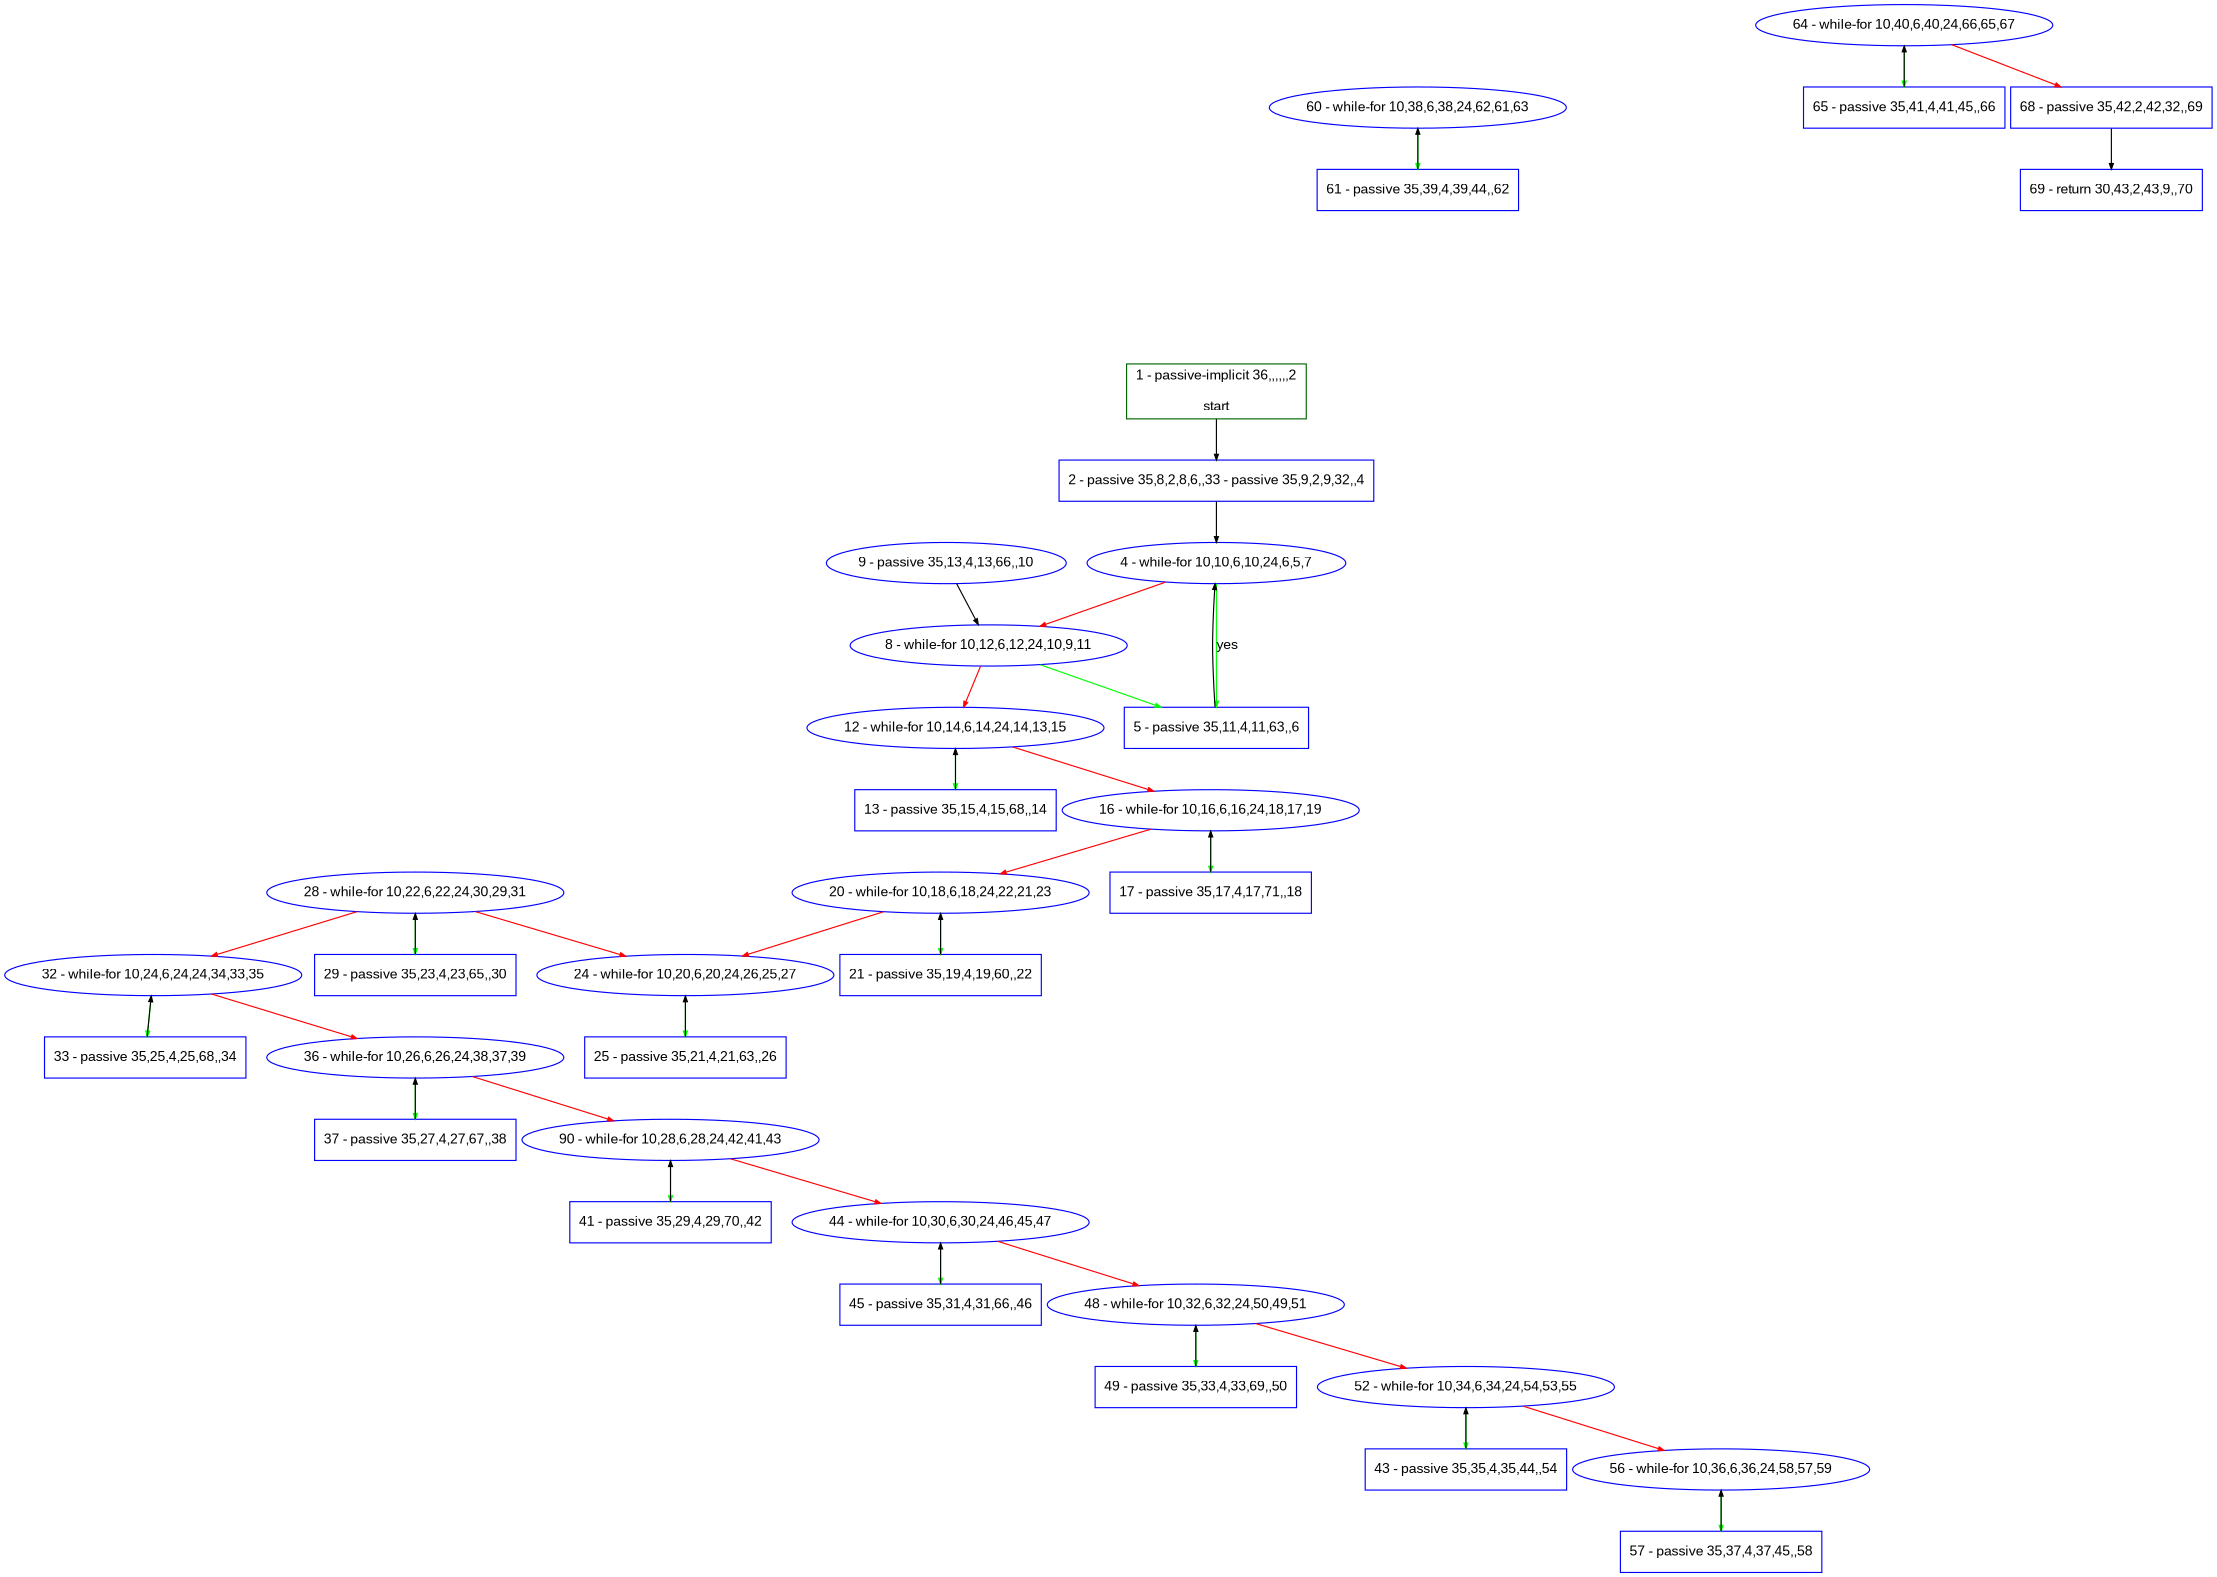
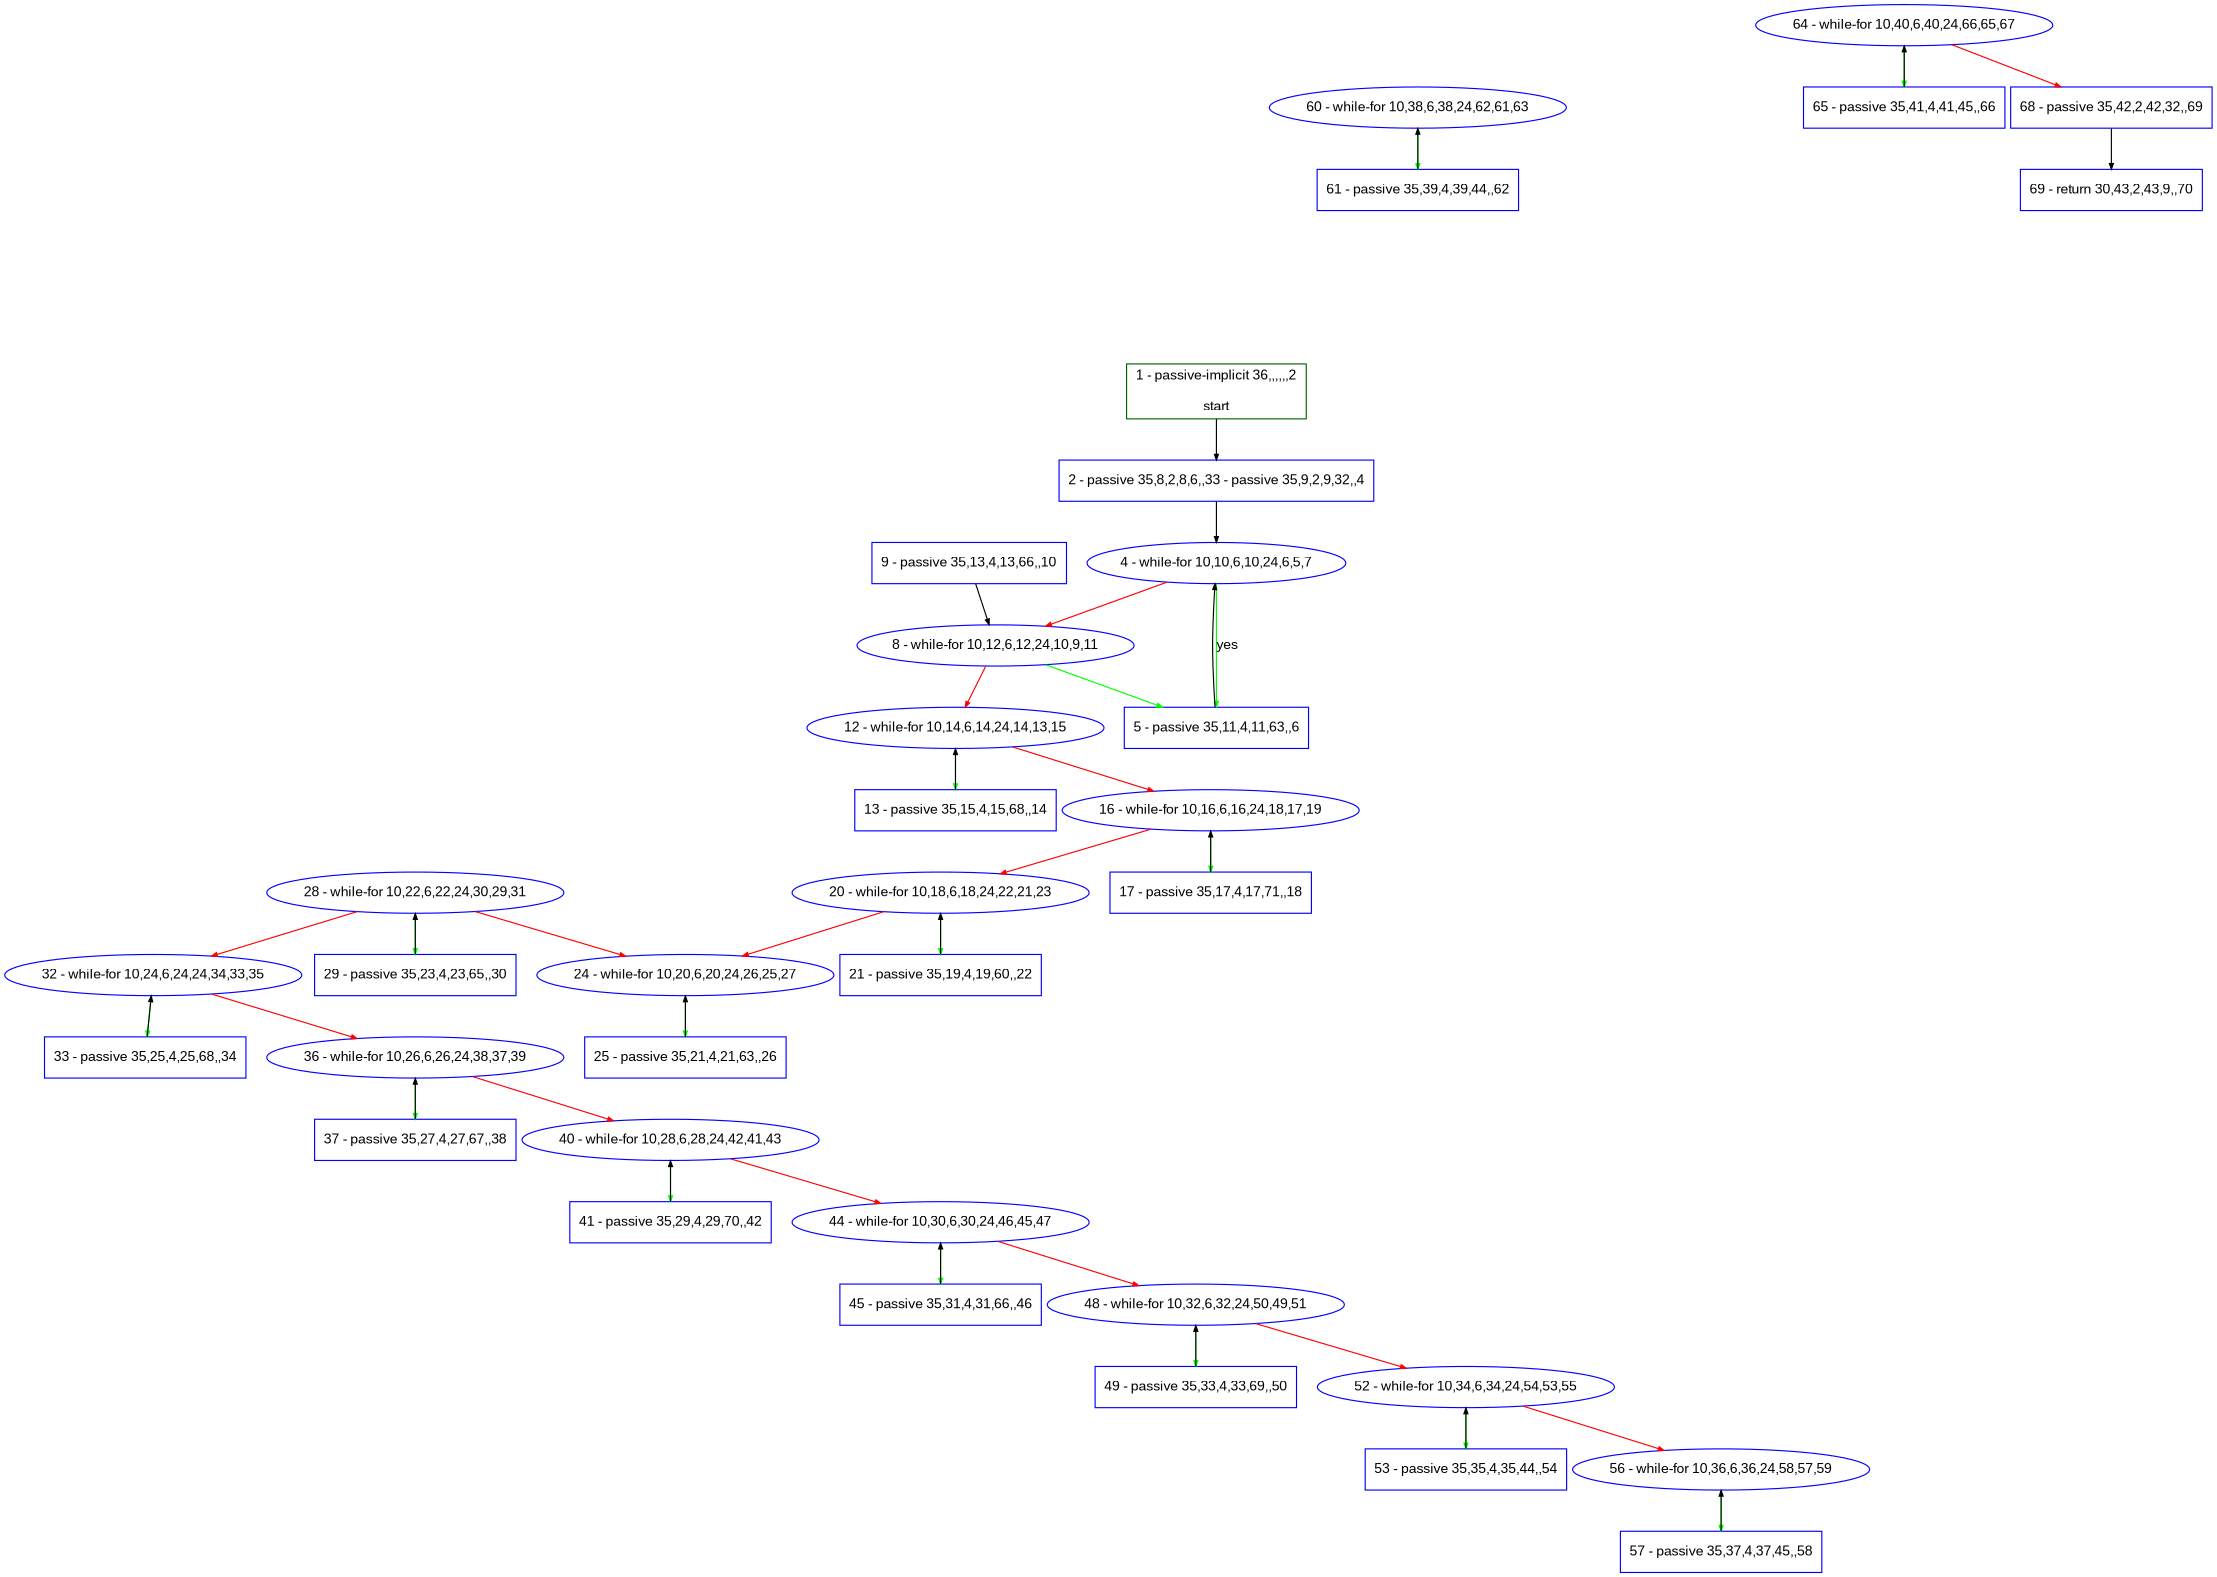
node "9 - passive 35,13,4,13,66,,10": shape ellipse -> box
node "90 - while-for 10,28,6,28,24,42,41,43": label "90 - while-for 10,28,6,28,24,42,41,43" -> "40 - while-for 10,28,6,28,24,42,41,43"
node "43 - passive 35,35,4,35,44,,54": label "43 - passive 35,35,4,35,44,,54" -> "53 - passive 35,35,4,35,44,,54"
